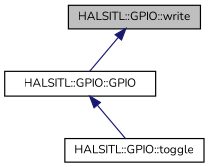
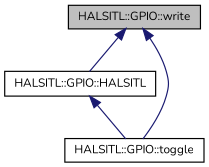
node "HALSITL::GPIO::GPIO": label "HALSITL::GPIO::GPIO" -> "HALSITL::GPIO::HALSITL"
edge "HALSITL::GPIO::toggle" -> "HALSITL::GPIO::write": added
